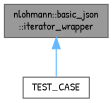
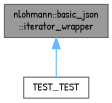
node "TEST_CASE": label "TEST_CASE" -> "TEST_TEST"
